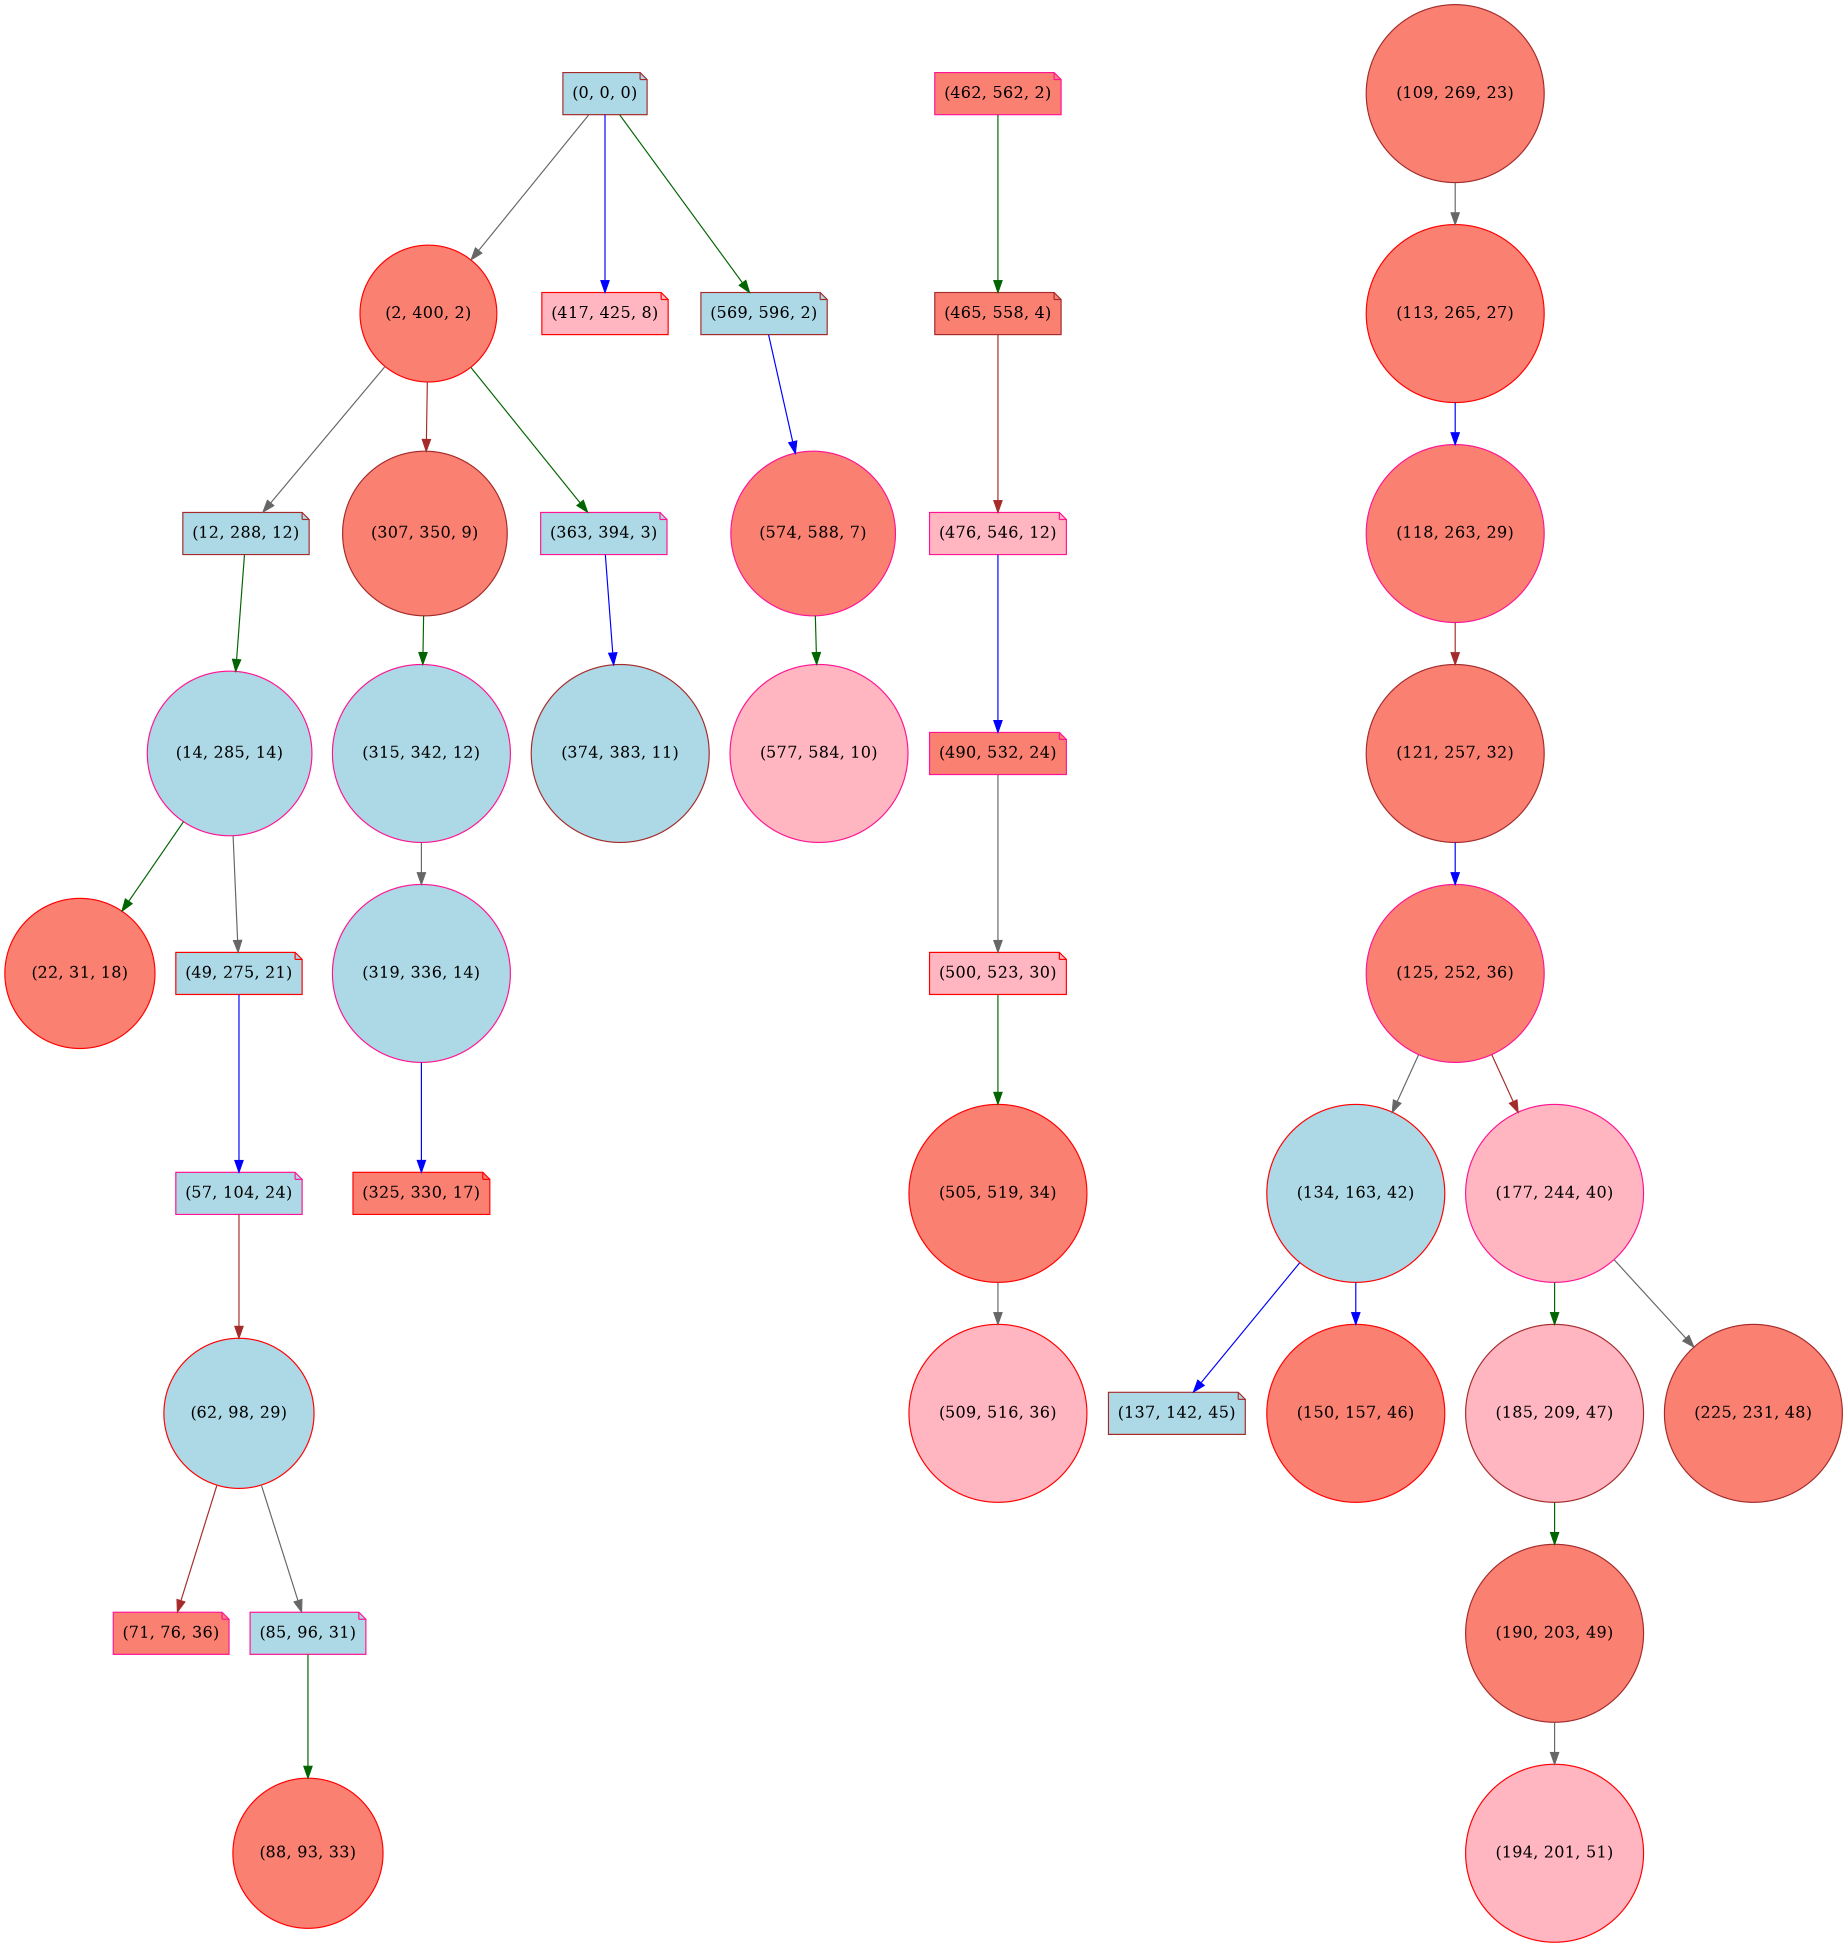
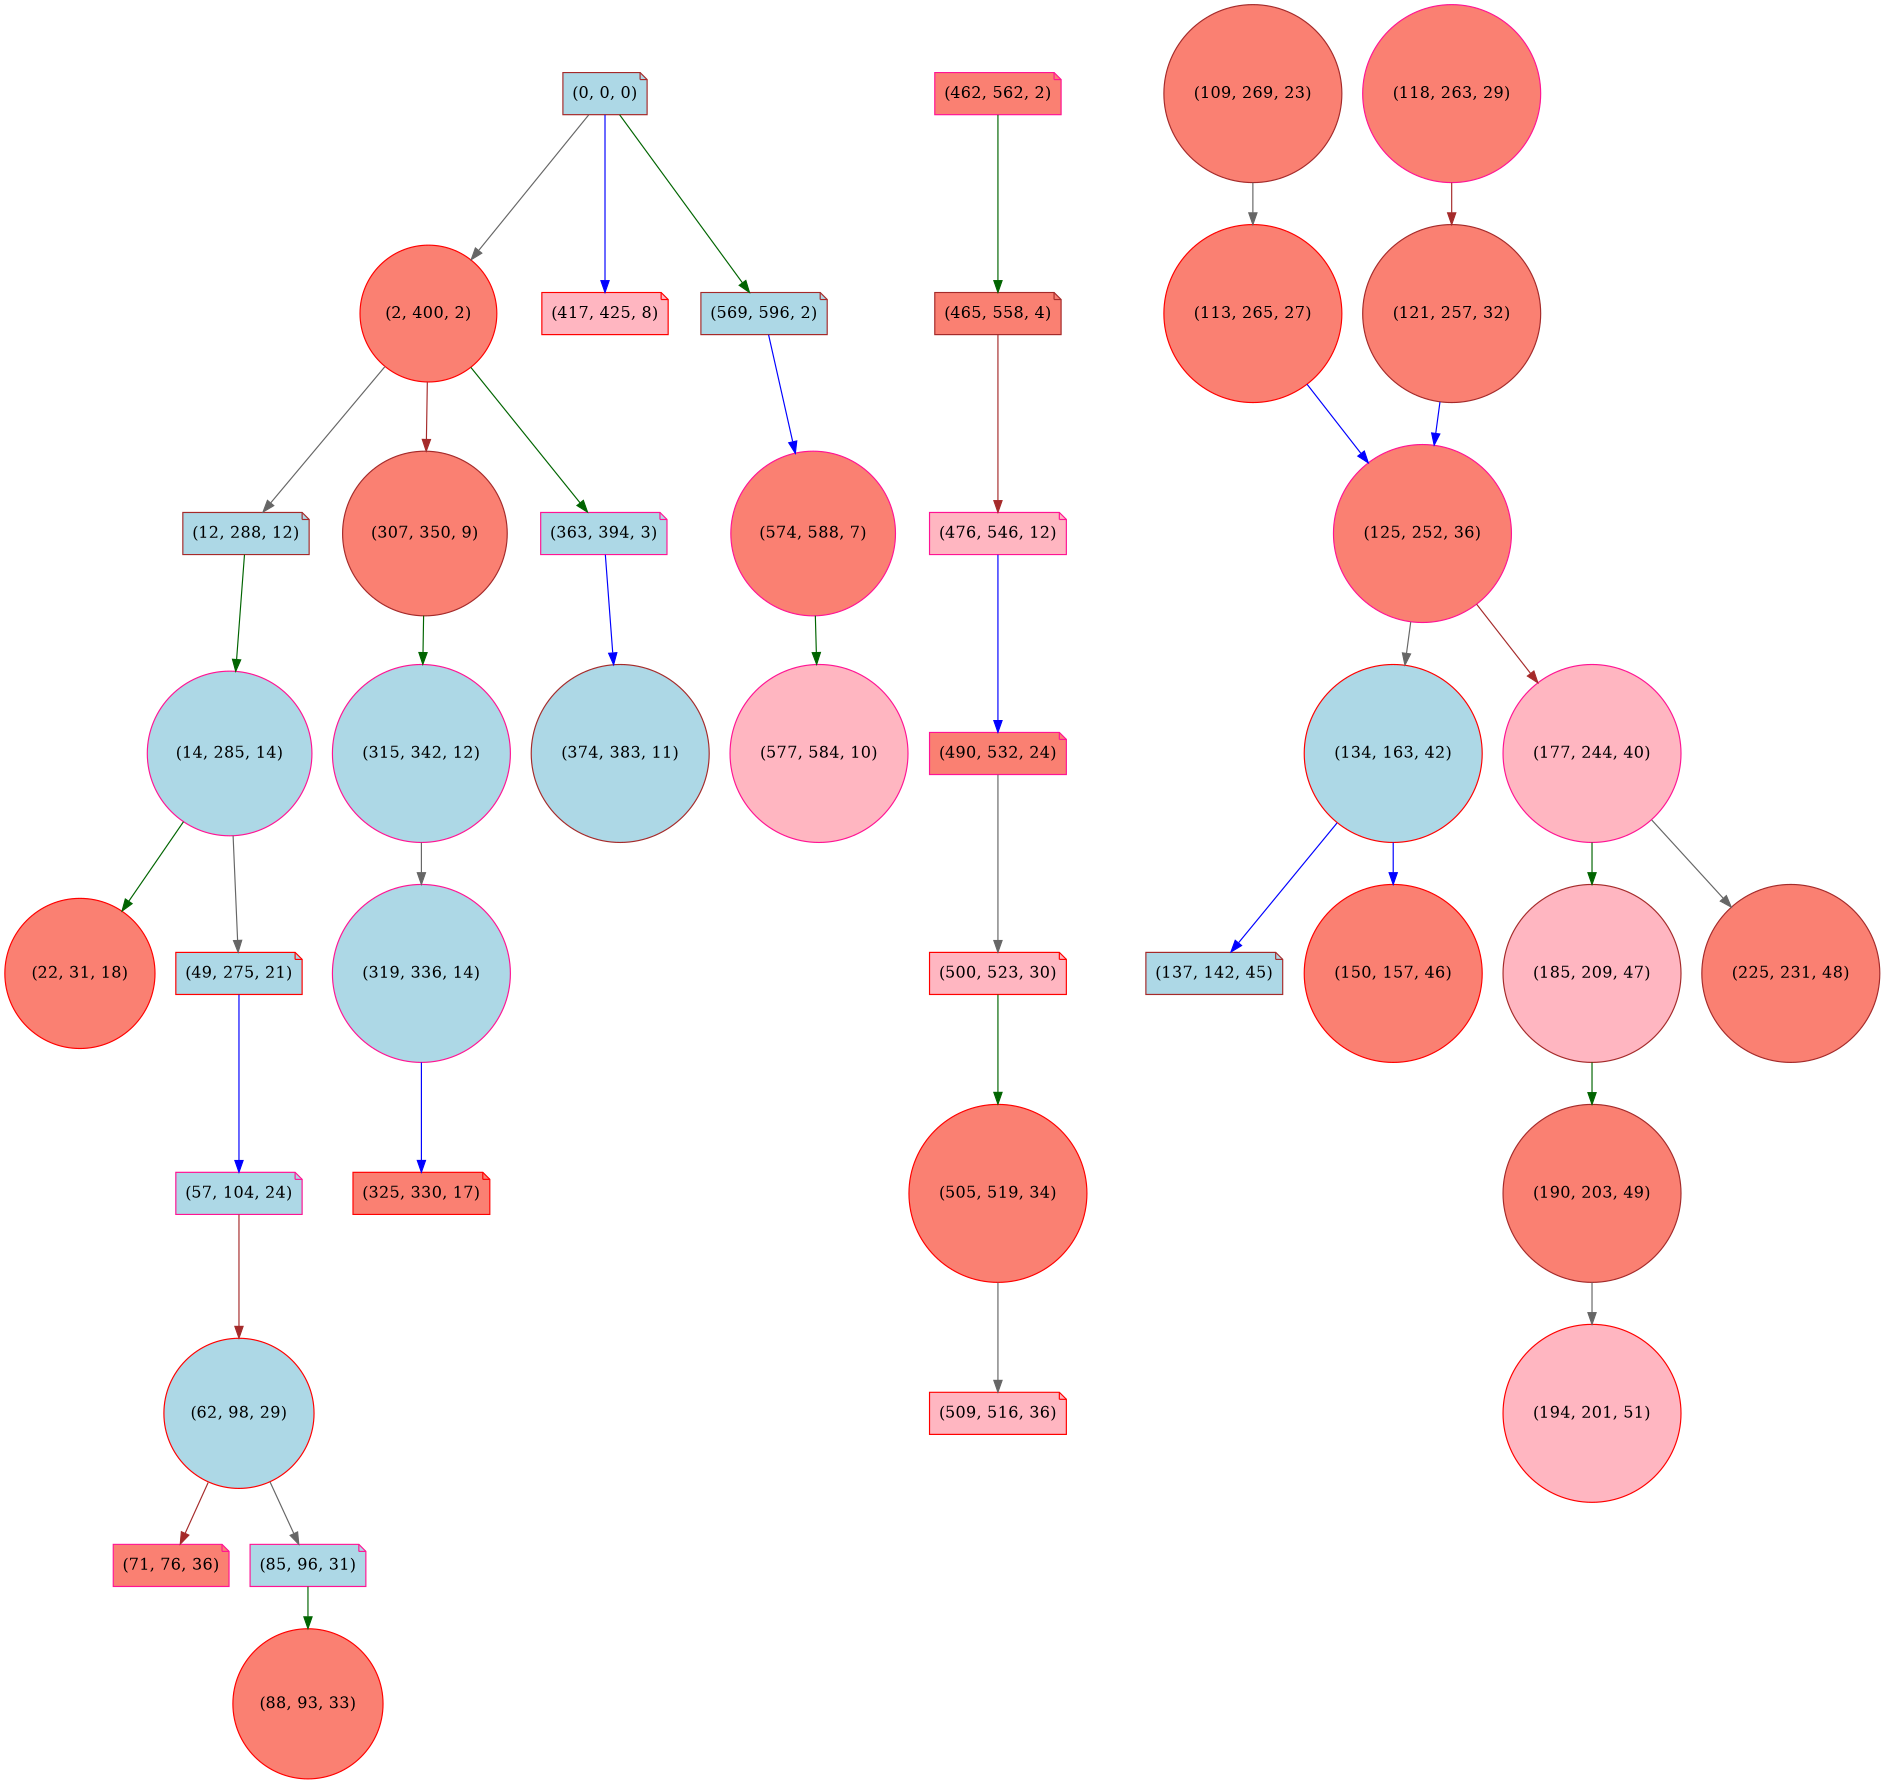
edge "(113, 265, 27)" -> "(118, 263, 29)": now "(113, 265, 27)" -> "(125, 252, 36)"
node "(509, 516, 36)": shape circle -> note
